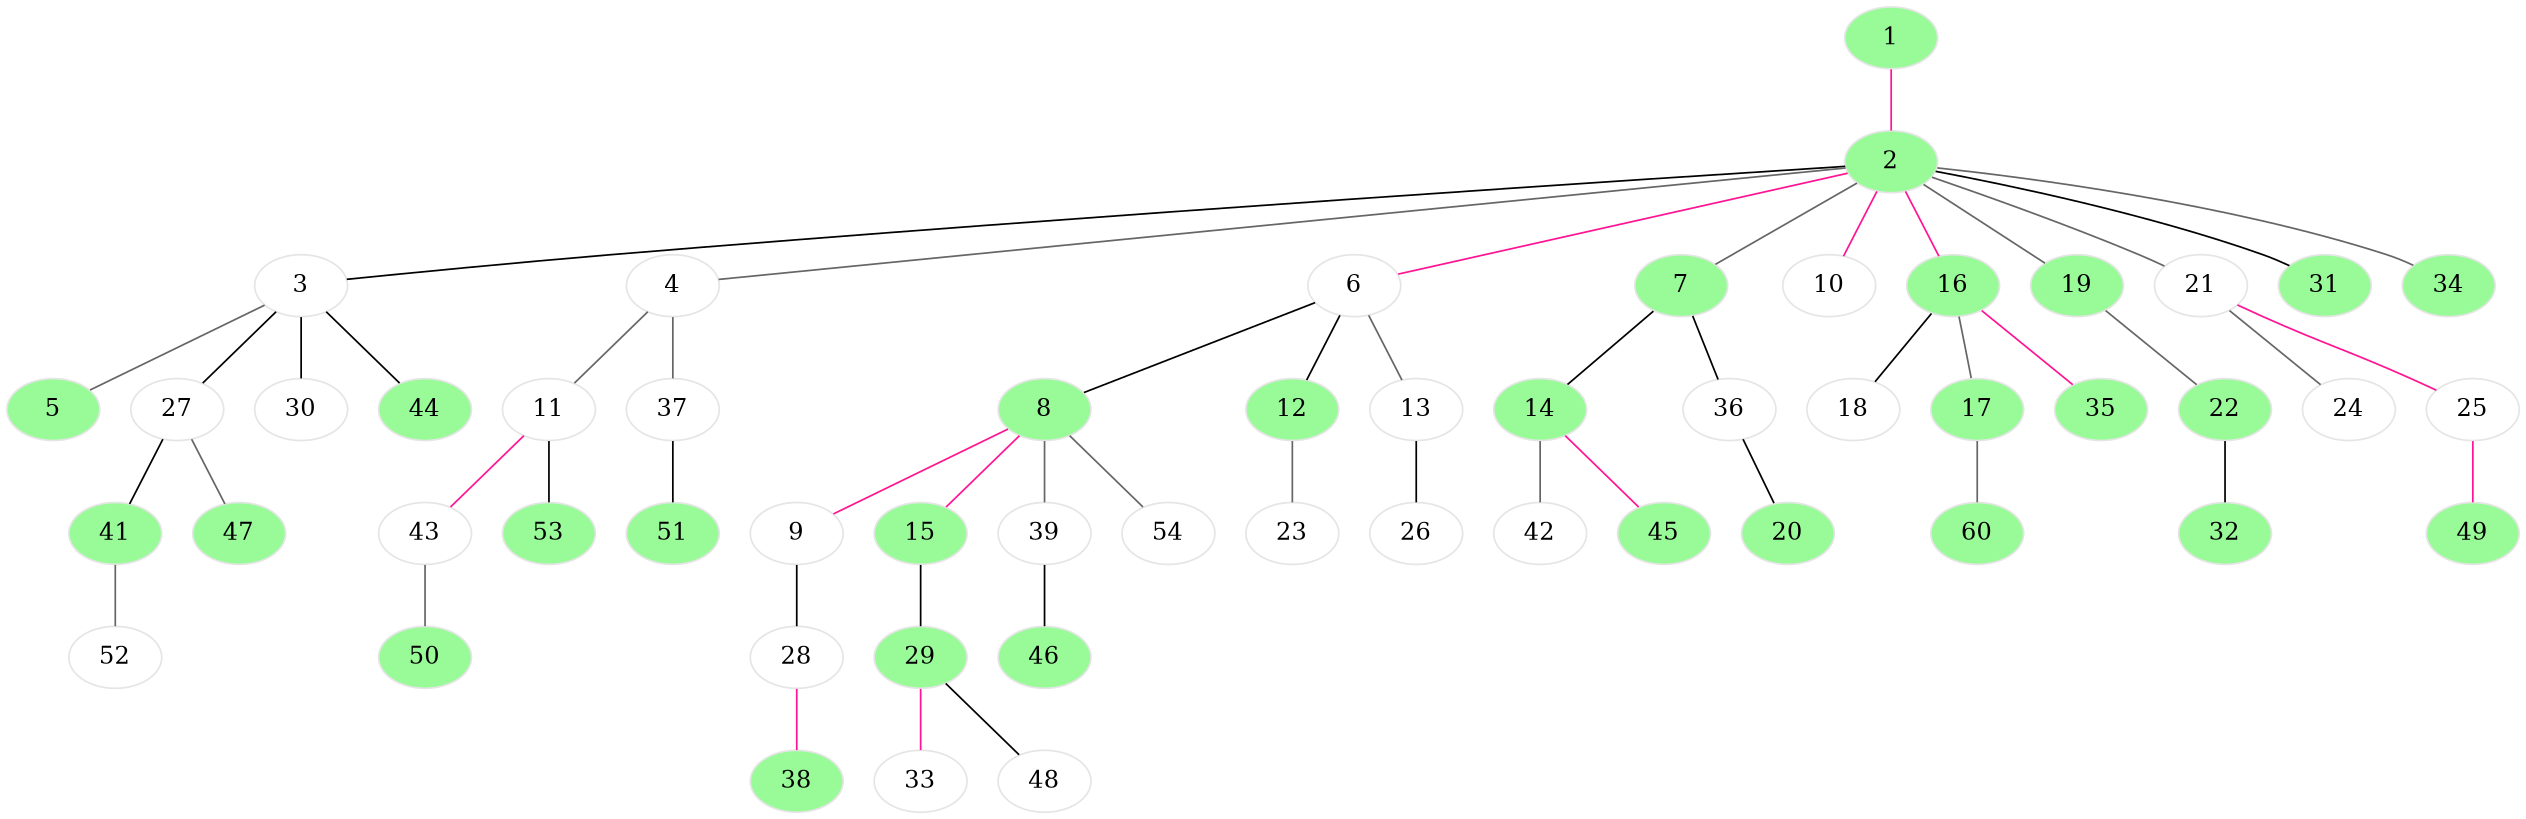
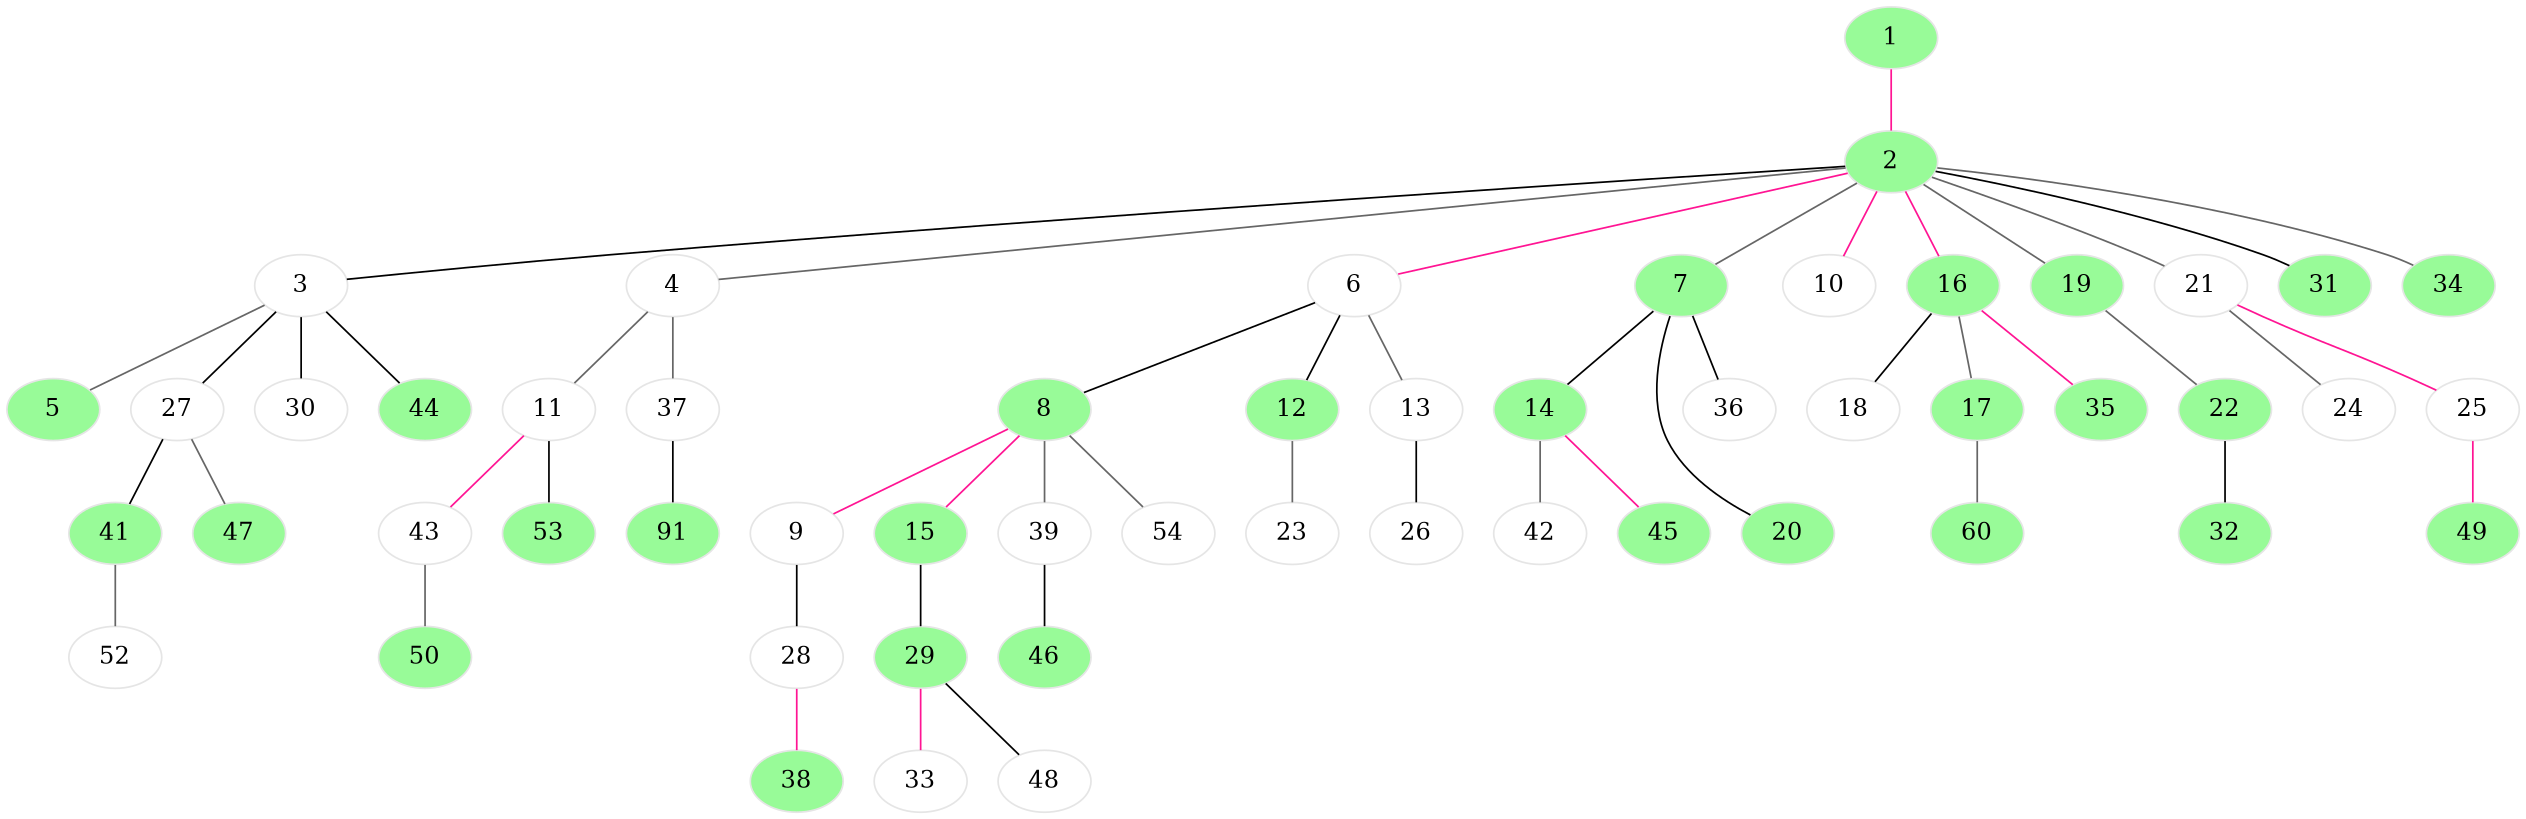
edge "36" -- "20": now "7" -- "20"
node "51": label "51" -> "91"
